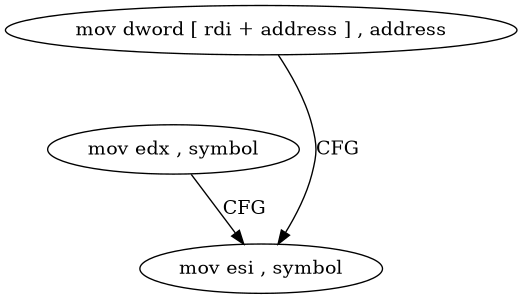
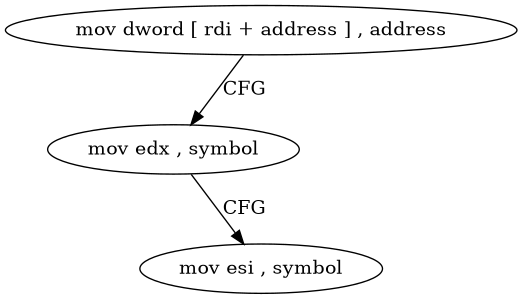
edge "mov dword [ rdi + address ] , address" -> "mov esi , symbol": now "mov dword [ rdi + address ] , address" -> "mov edx , symbol"
